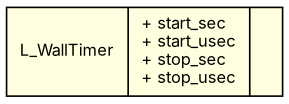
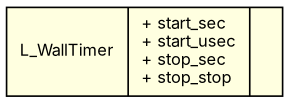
node "L_WallTimer": text "+ stop_usec" -> "+ stop_stop"
